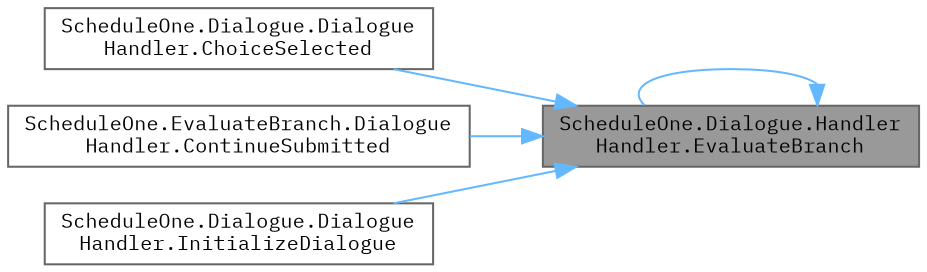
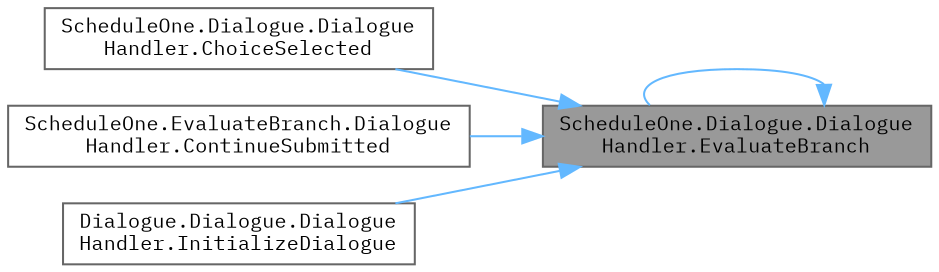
node "ScheduleOne.Dialogue.Handler Handler.EvaluateBranch": label "ScheduleOne.Dialogue.Handler Handler.EvaluateBranch" -> "ScheduleOne.Dialogue.Dialogue Handler.EvaluateBranch"
node "ScheduleOne.Dialogue.Dialogue Handler.InitializeDialogue": label "ScheduleOne.Dialogue.Dialogue Handler.InitializeDialogue" -> "Dialogue.Dialogue.Dialogue Handler.InitializeDialogue"
